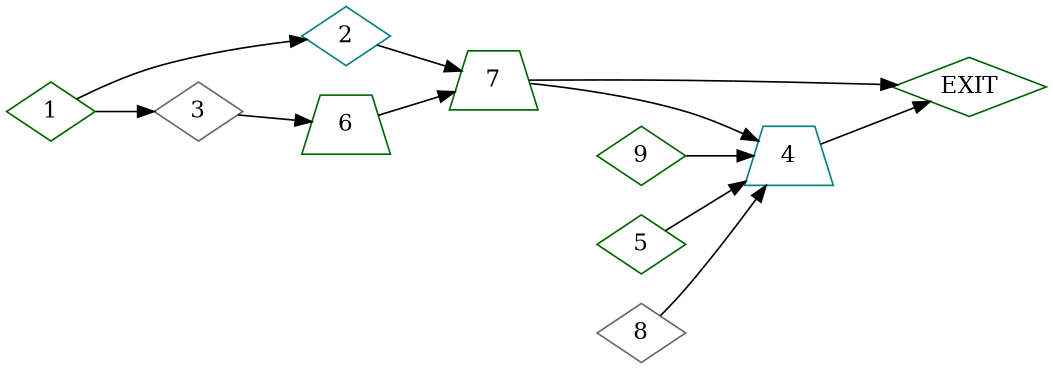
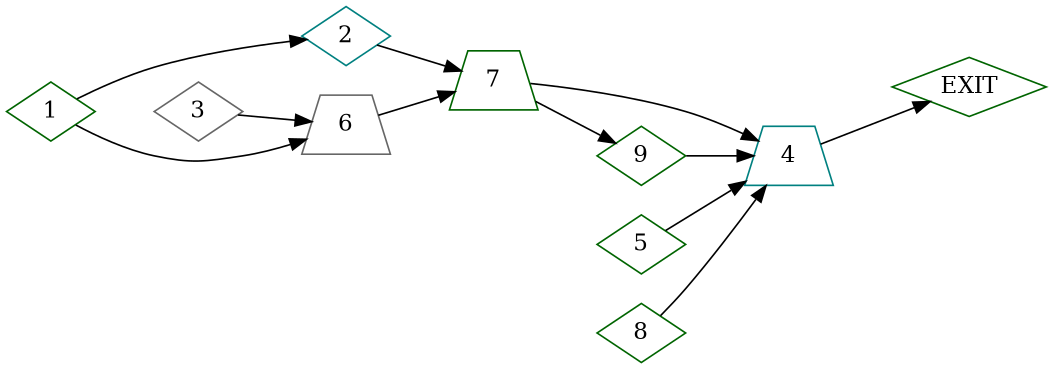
edge "7" -> "EXIT": now "7" -> "9"
edge "1" -> "3": now "1" -> "6"
node "6": color darkgreen -> gray40
node "8": color gray40 -> darkgreen
